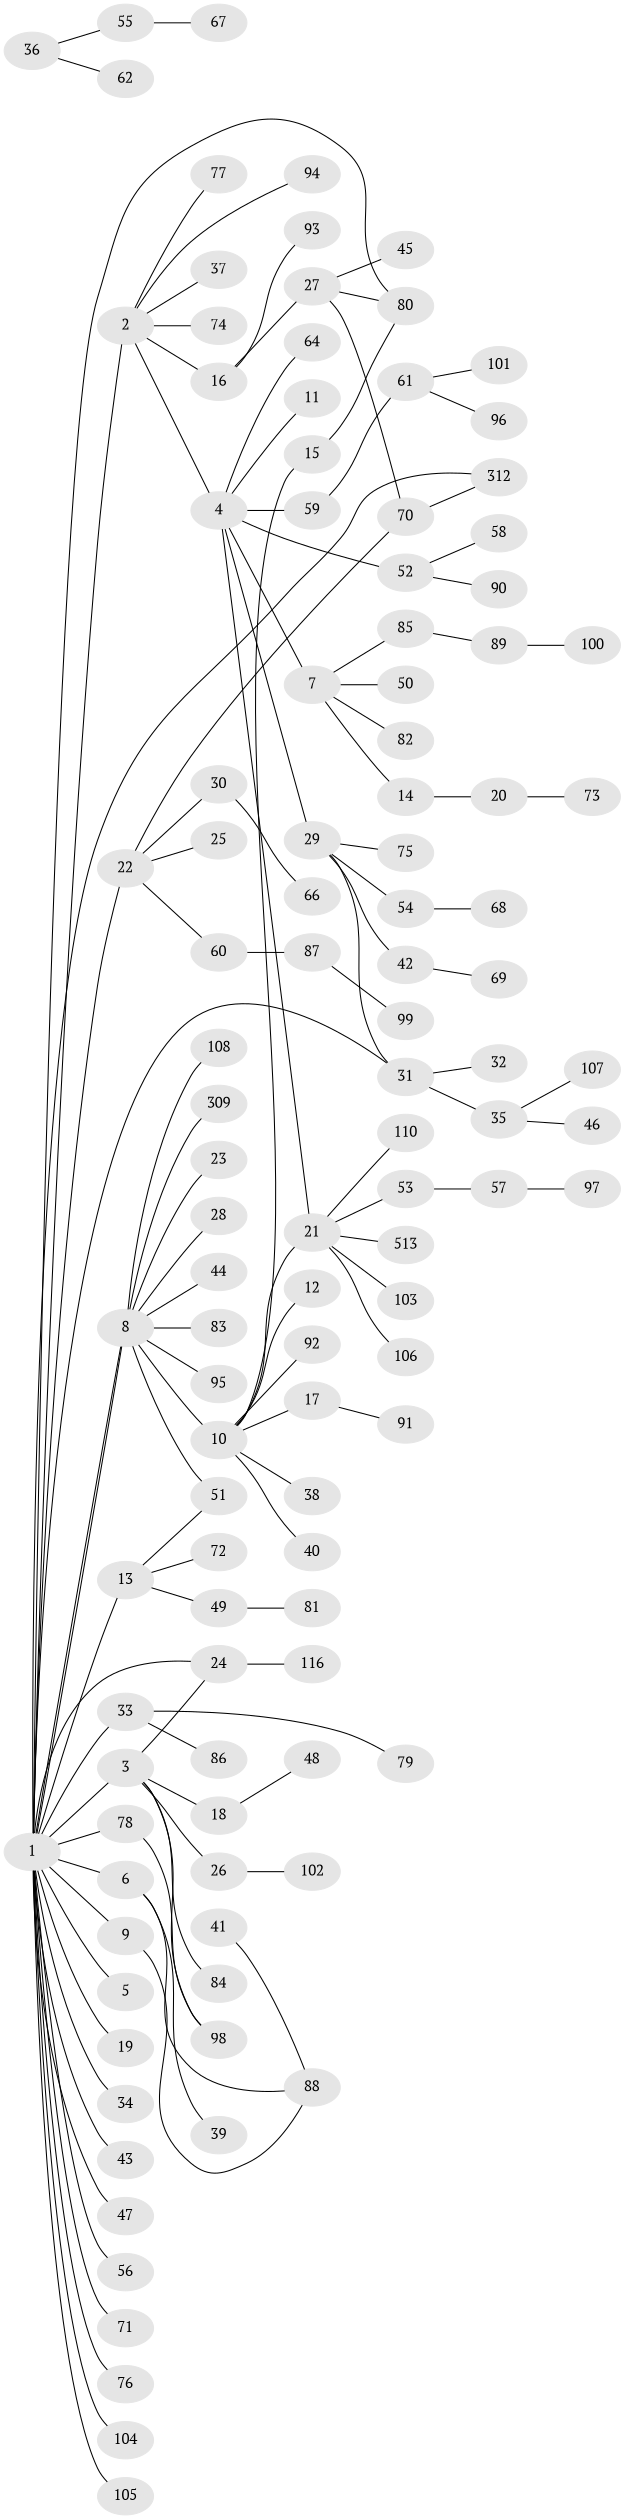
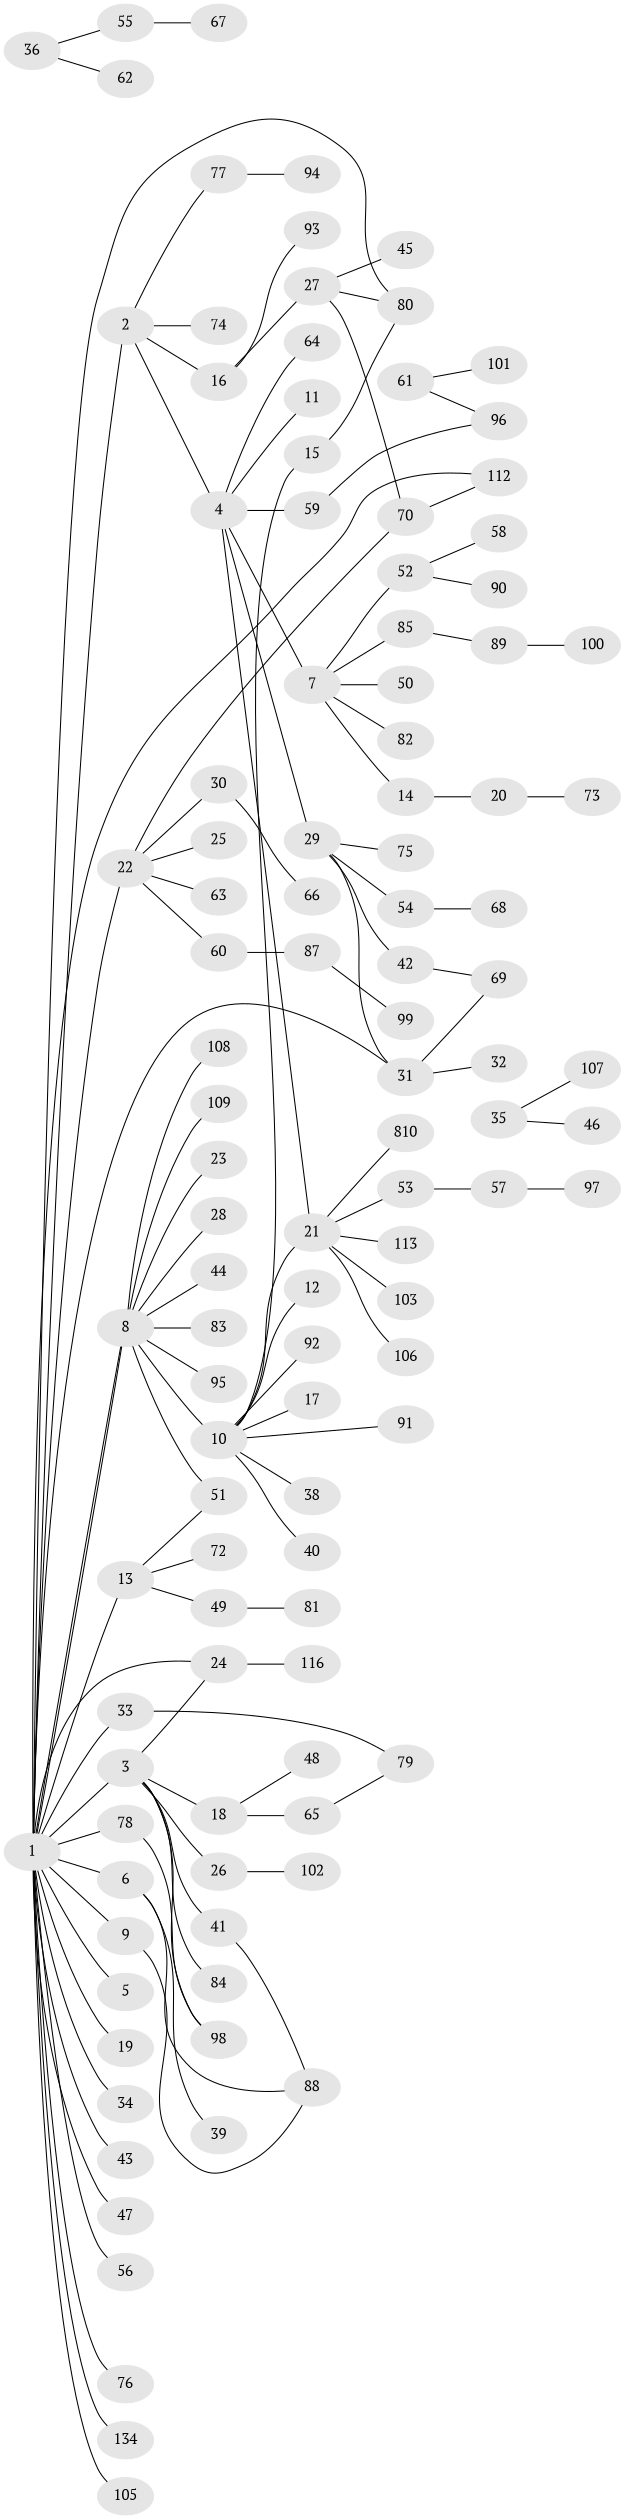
edge "94" -- "2": now "94" -- "77"
node "37": removed
edge "61" -- "59": now "96" -- "59"
node "312": label "312" -> "112"
edge "4" -- "52": now "7" -- "52"
node "63": added
edge "31" -- "35": now "31" -- "69"
node "309": label "309" -> "109"
node "110": label "110" -> "810"
node "513": label "513" -> "113"
edge "17" -- "91": now "10" -- "91"
node "86": removed
node "65": added
edge "3" -- "41": added
node "71": removed
node "104": label "104" -> "134"
